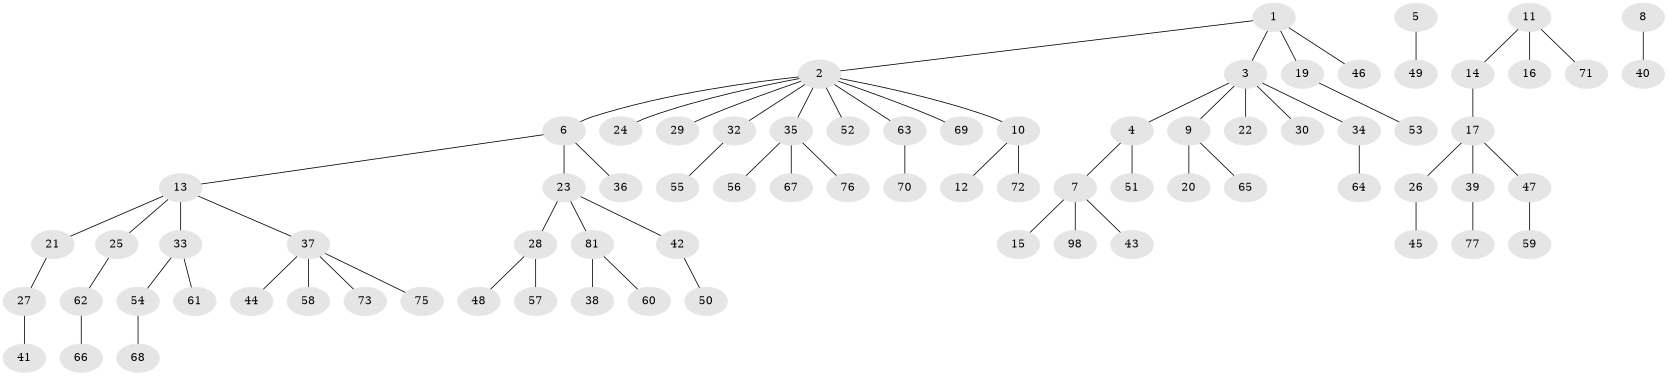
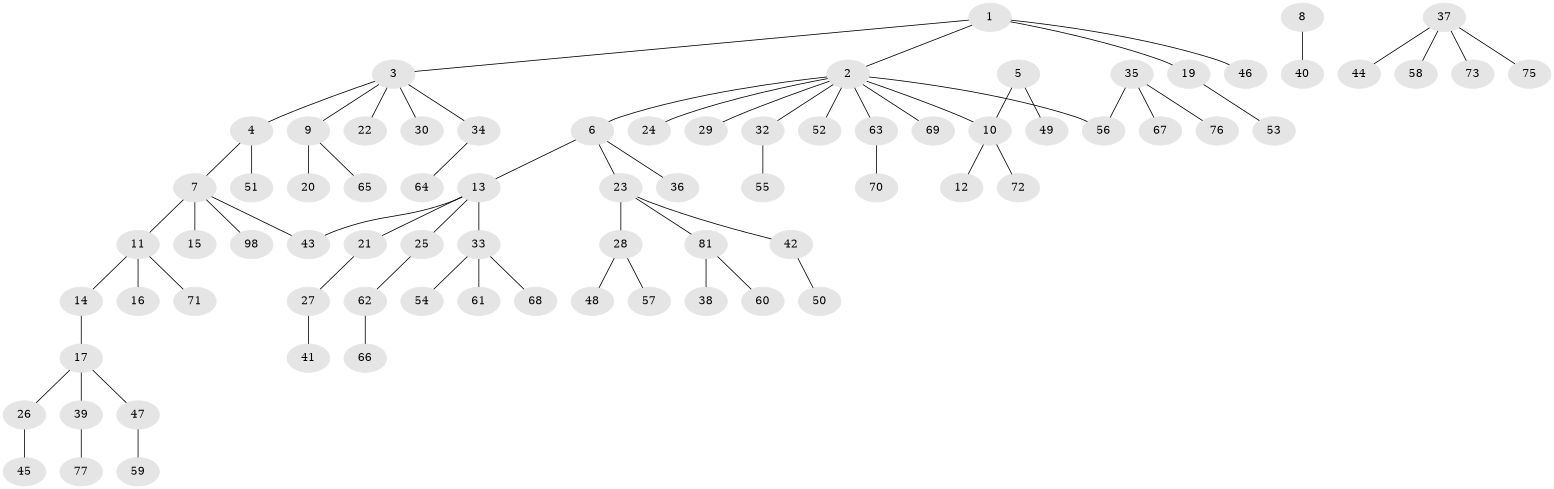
edge "2" -- "35": now "2" -- "56"
edge "5" -- "10": added
edge "7" -- "11": added
edge "13" -- "37": now "13" -- "43"
edge "54" -- "68": now "33" -- "68"
